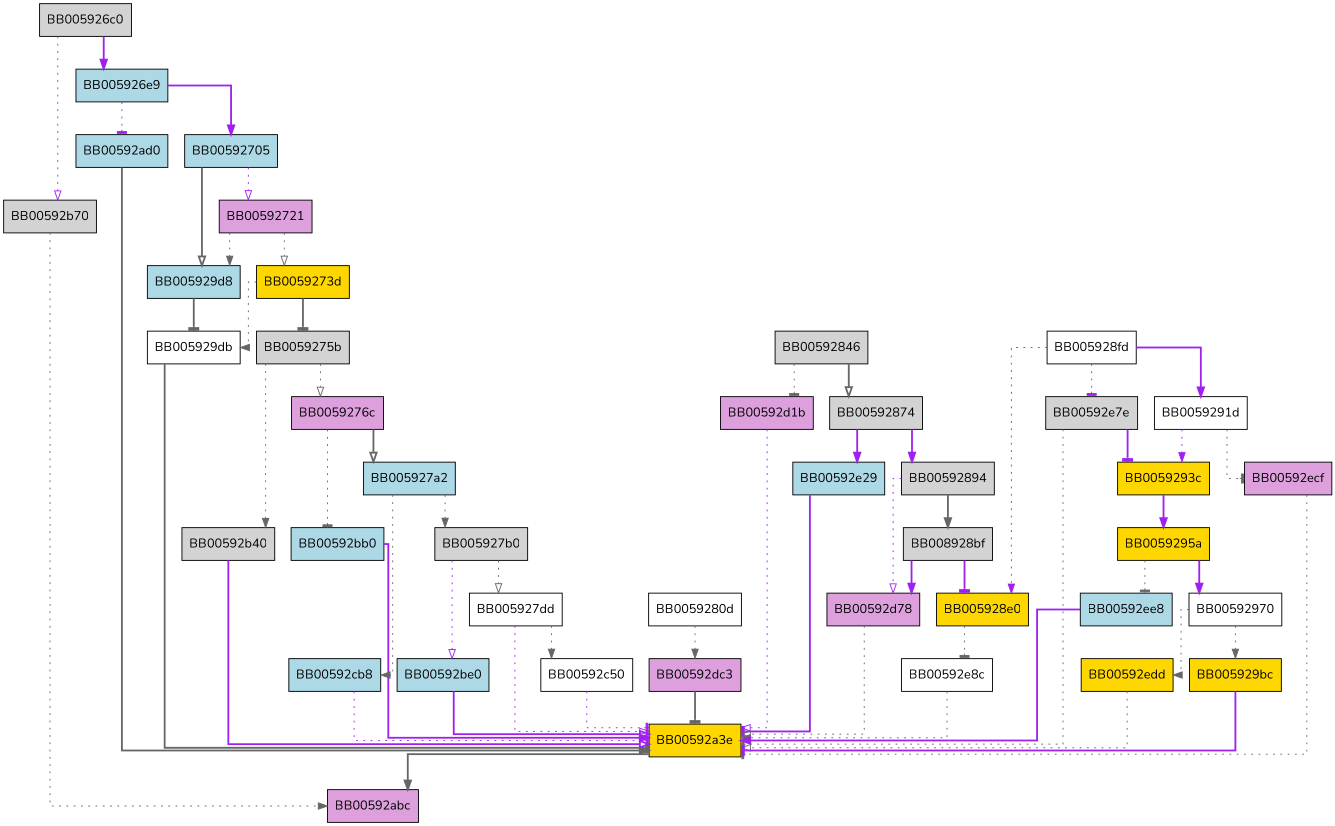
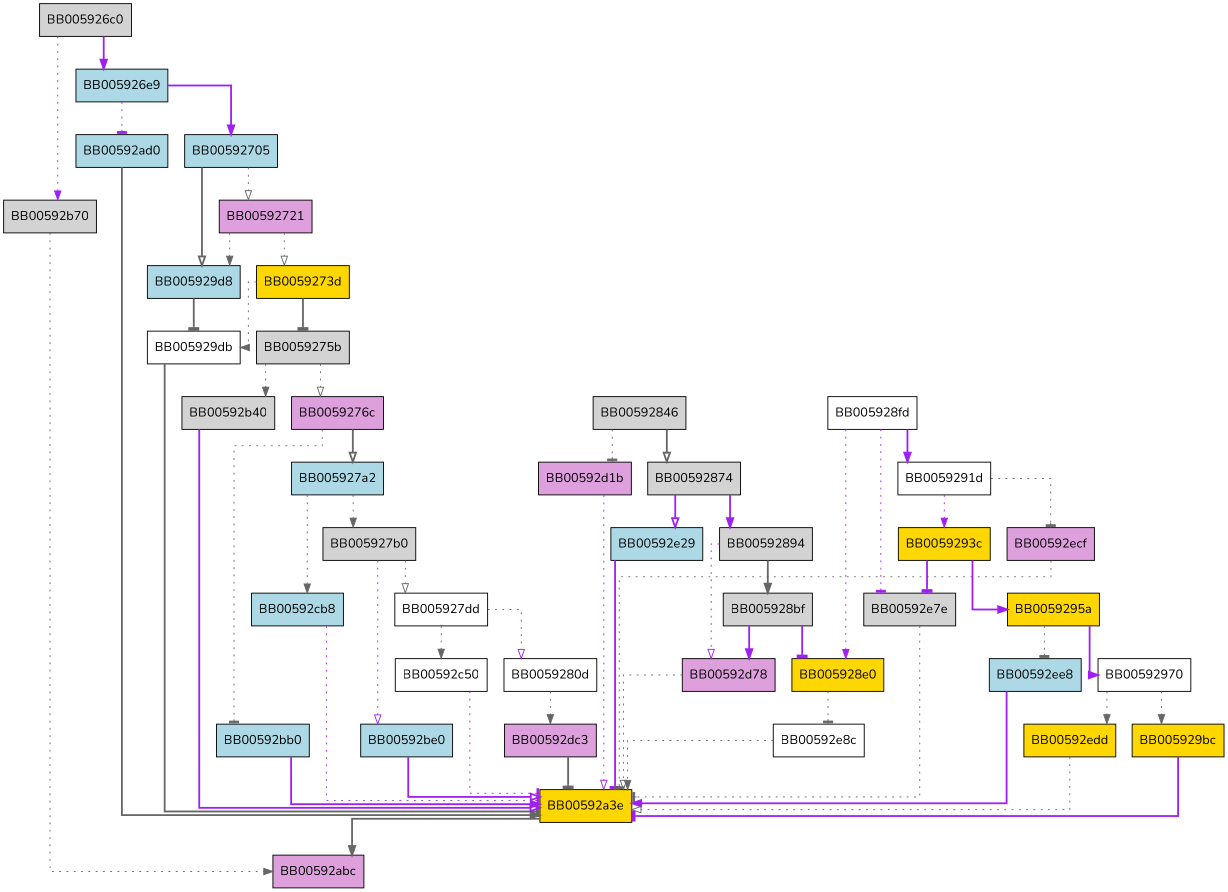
edge "BB005926c0" -> "BB00592b70": arrowhead onormal -> normal
edge "BB00592705" -> "BB00592721": color purple -> gray40
edge "BB00592874" -> "BB00592e29": arrowhead normal -> onormal
edge "BB00592e7e" -> "BB0059293c": reversed
node "BB008928bf": label "BB008928bf" -> "BB005928bf"
edge "BB005927dd" -> "BB00592a3e": now "BB005927dd" -> "BB0059280d"
